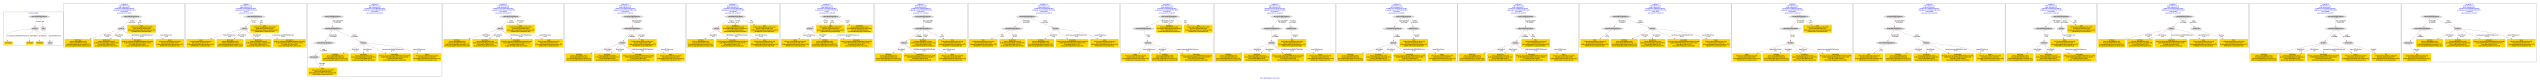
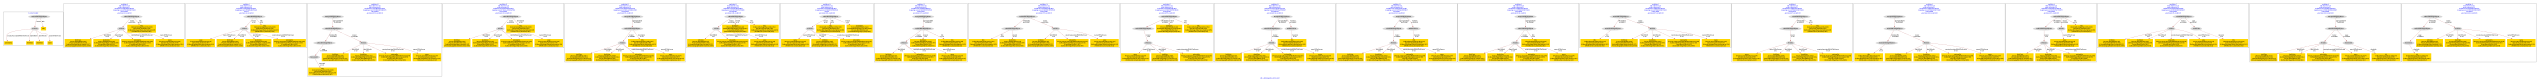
node "title": fillcolor lightgray -> gold
node "name": fillcolor lightgray -> gold
